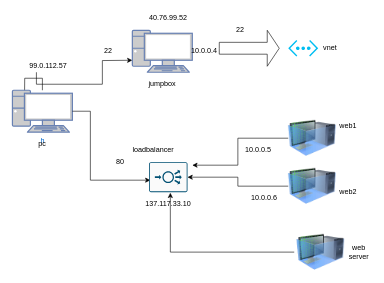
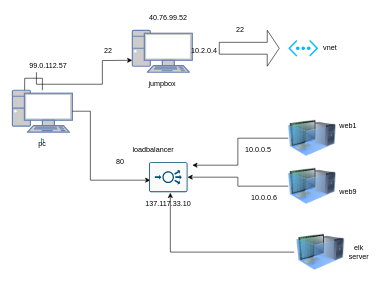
node "10.0.0.4": label "10.0.0.4" -> "10.2.0.4"
node "web2": label "web2" -> "web9"
node "web server": label "web server" -> "elk server"
